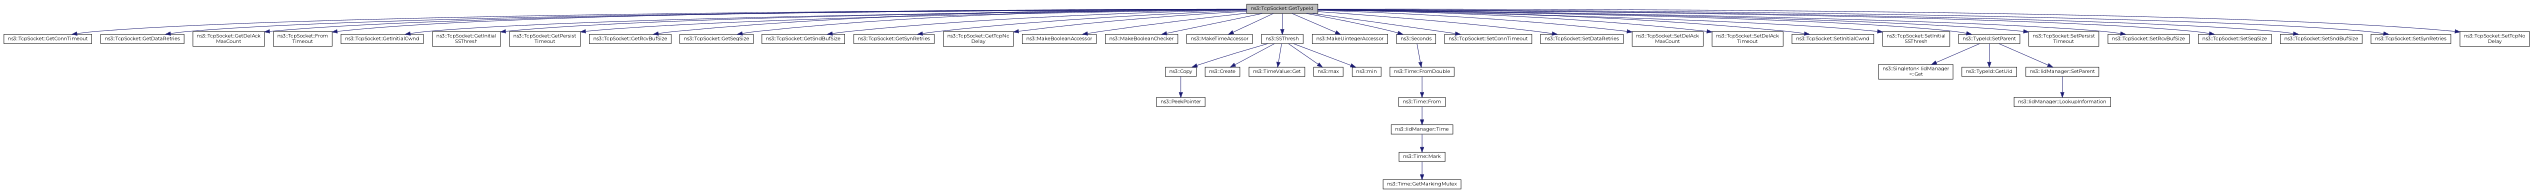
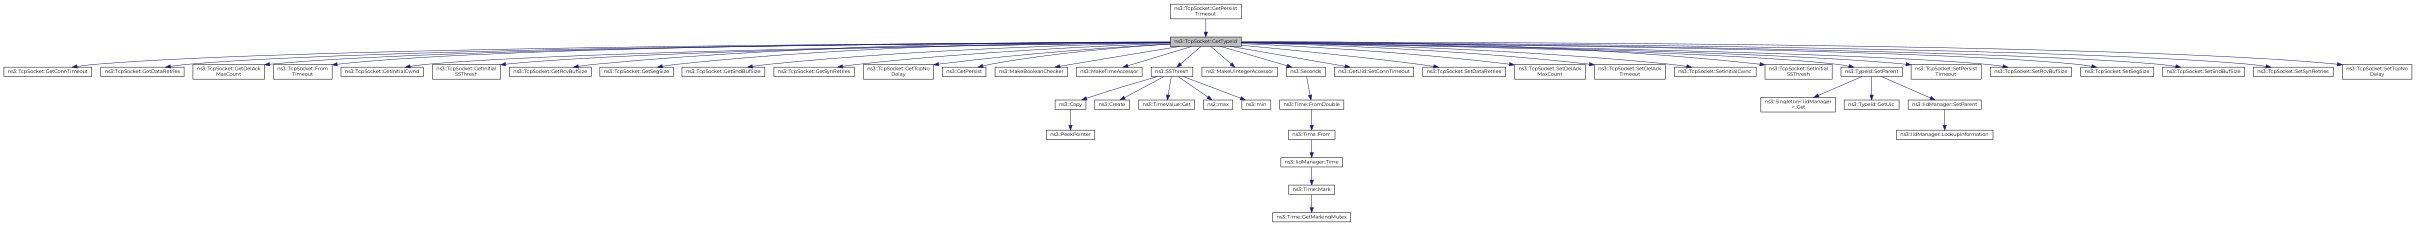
edge "ns3::TcpSocket::GetTypeId" -> "ns3::TcpSocket::GetPersist Timeout": reversed
node "ns3::MakeBooleanAccessor": label "ns3::MakeBooleanAccessor" -> "ns3::GetPersist"
node "ns3::TcpSocket::SetConnTimeout": label "ns3::TcpSocket::SetConnTimeout" -> "ns3::GetUid::SetConnTimeout"
node "ns3::max": label "ns3::max" -> "ns2::max"
